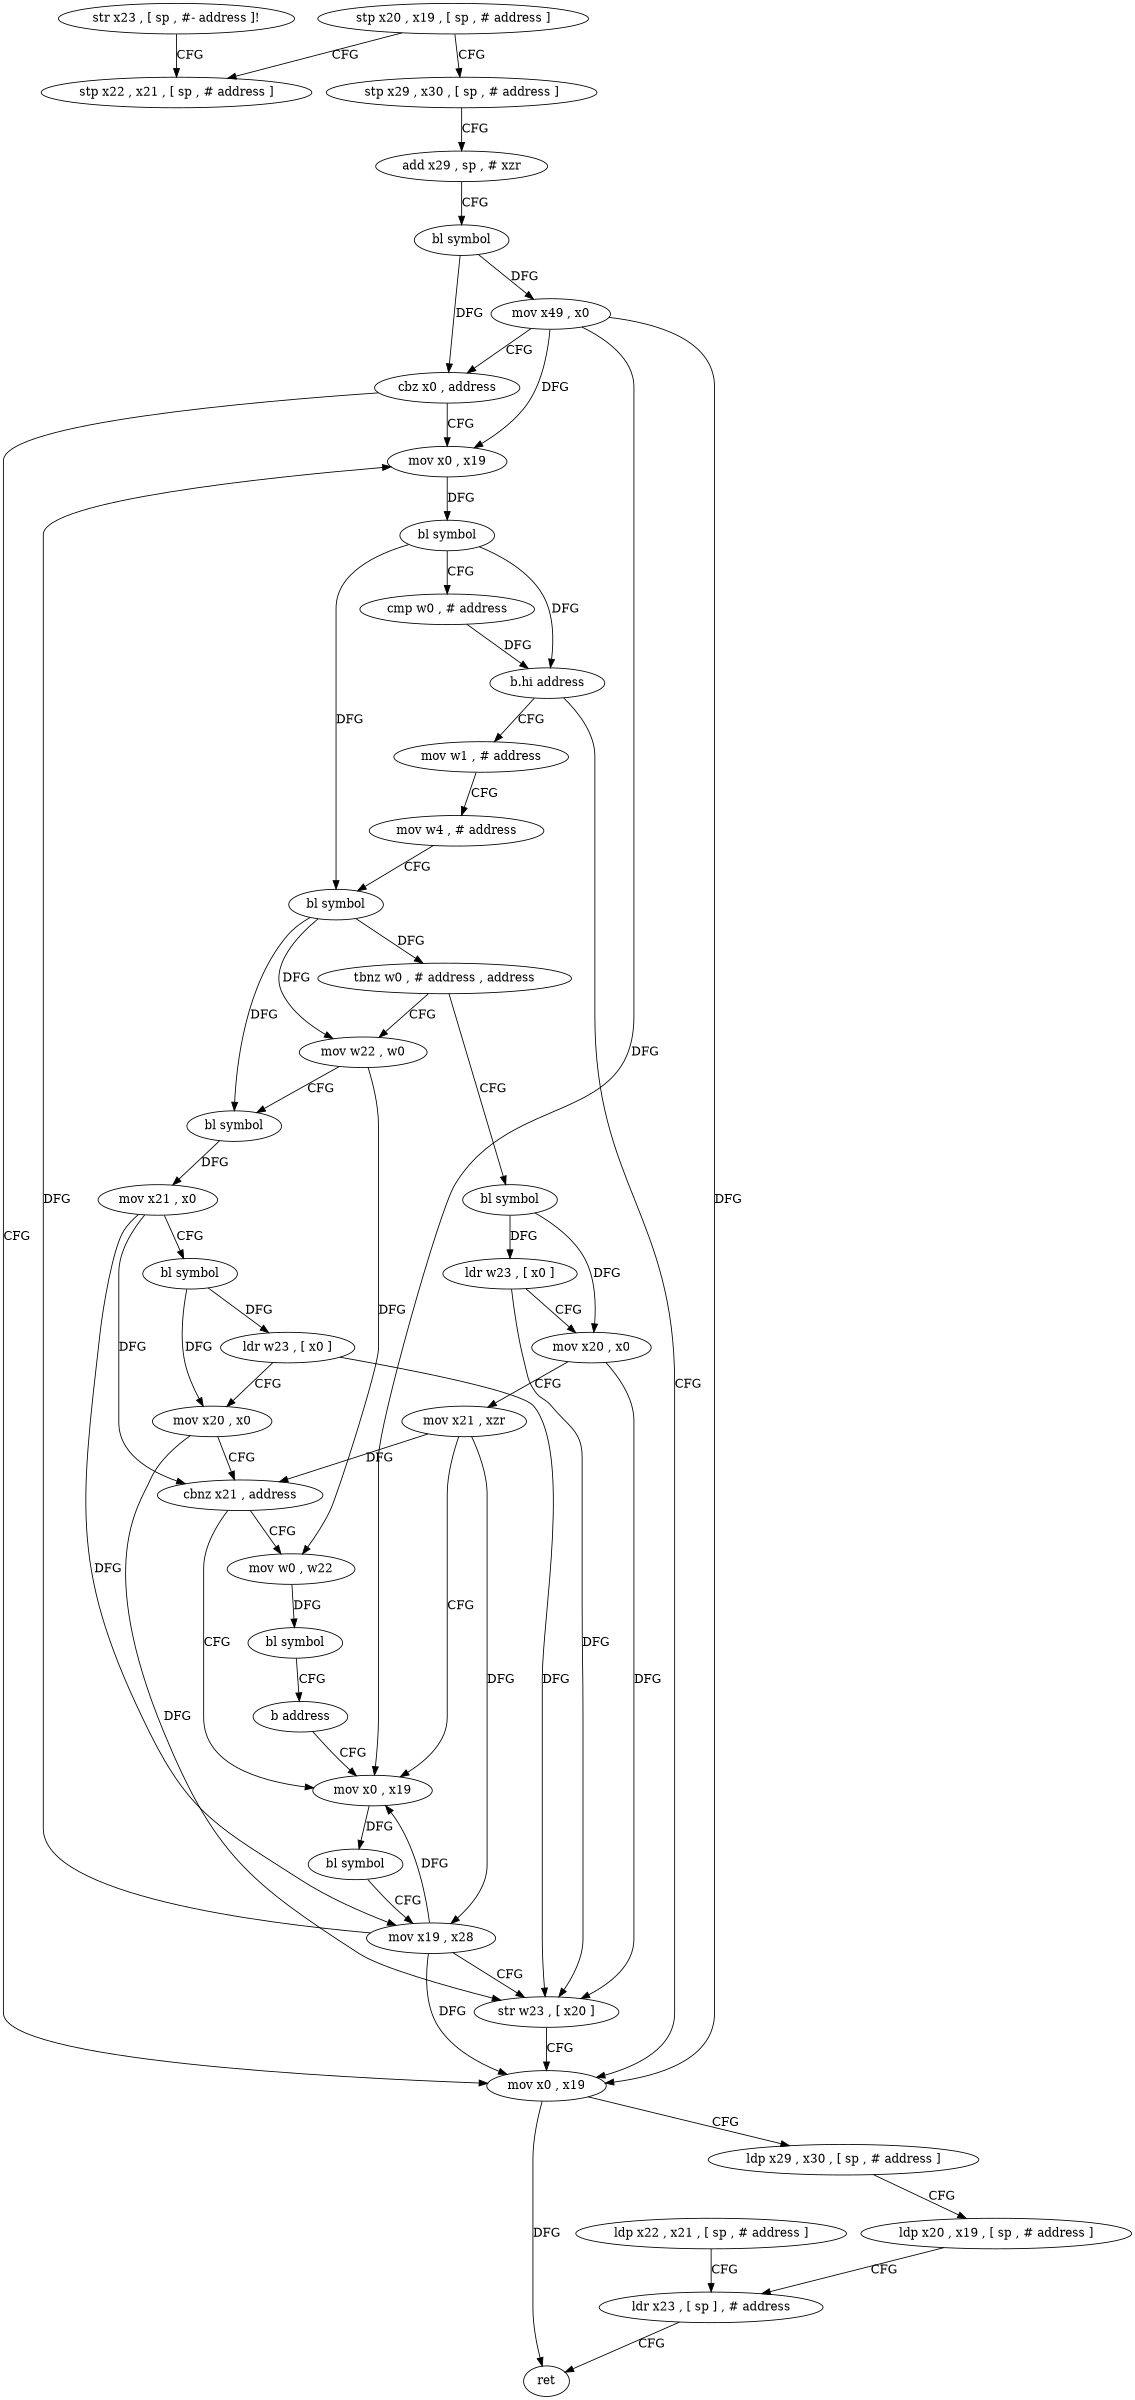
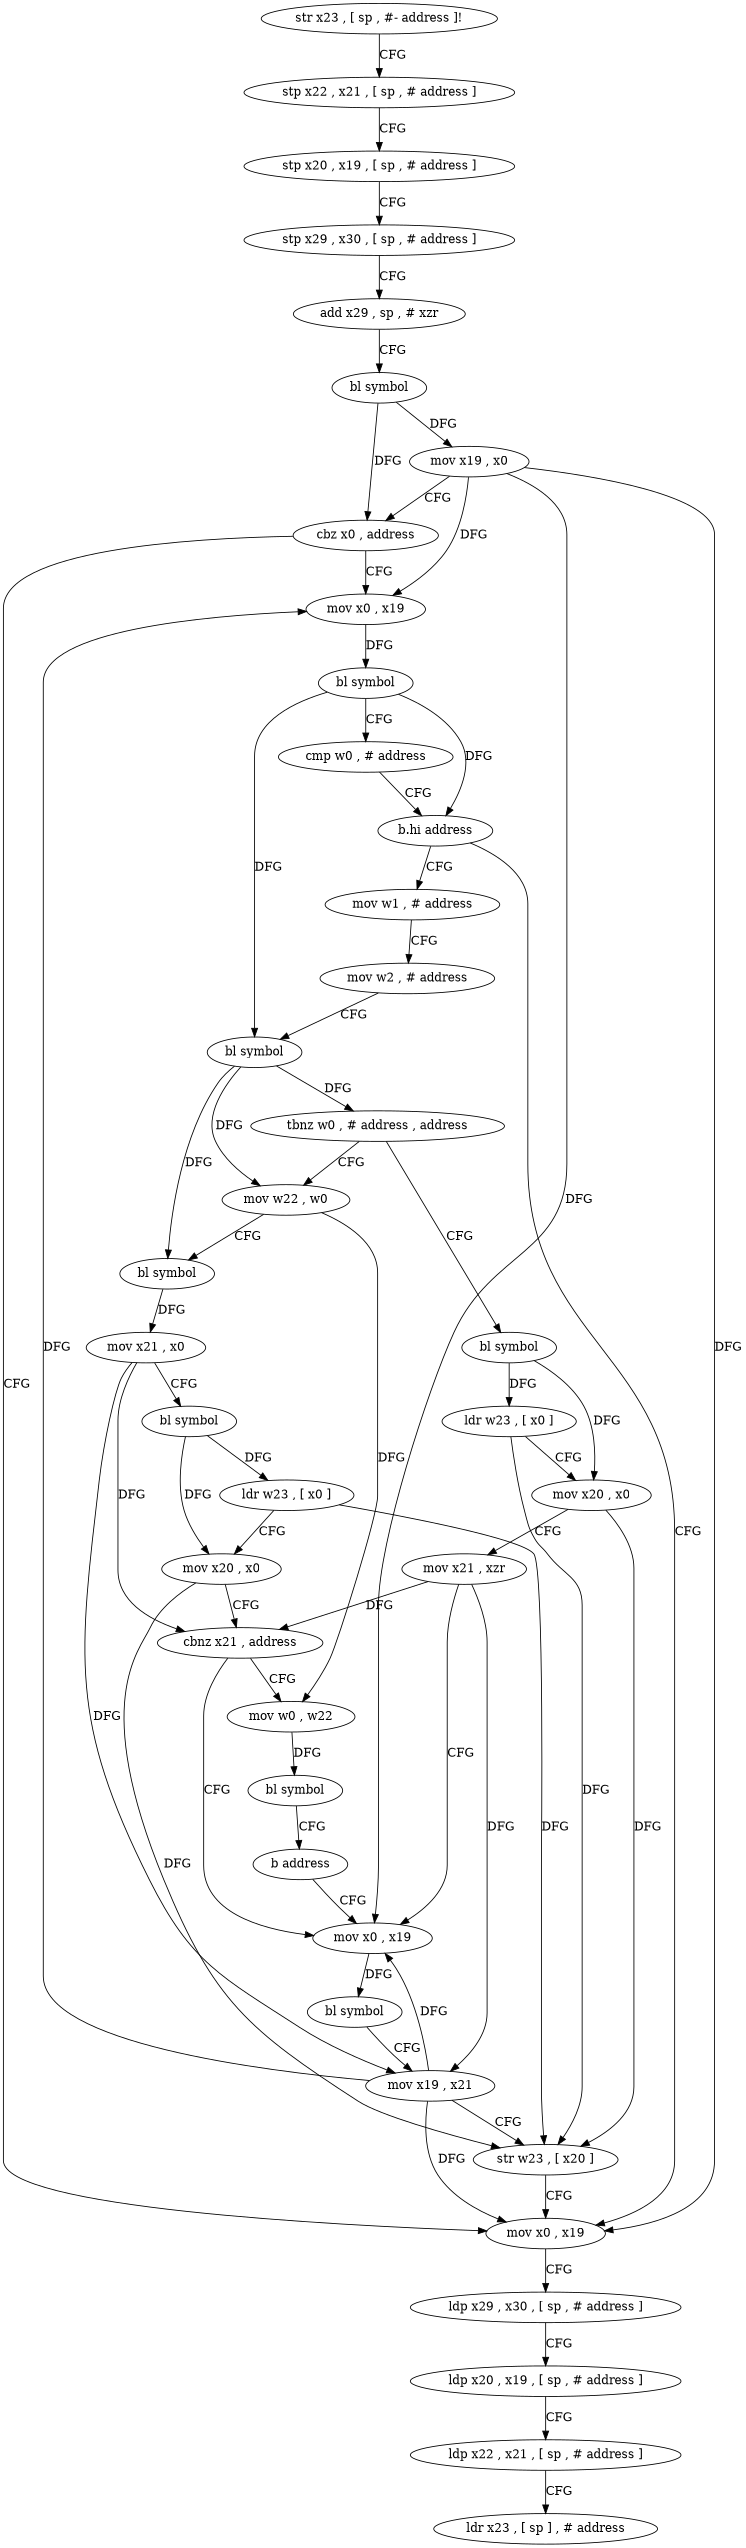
edge "stp x20 , x19 , [ sp , # address ]" -> "stp x22 , x21 , [ sp , # address ]": reversed
node "mov x49 , x0": label "mov x49 , x0" -> "mov x19 , x0"
edge "cmp w0 , # address" -> "b.hi address": label "DFG" -> "CFG"
node "mov w4 , # address": label "mov w4 , # address" -> "mov w2 , # address"
node "mov x19 , x28": label "mov x19 , x28" -> "mov x19 , x21"
edge "ldp x20 , x19 , [ sp , # address ]" -> "ldr x23 , [ sp ] , # address": now "ldp x20 , x19 , [ sp , # address ]" -> "ldp x22 , x21 , [ sp , # address ]"
node "ret": removed
